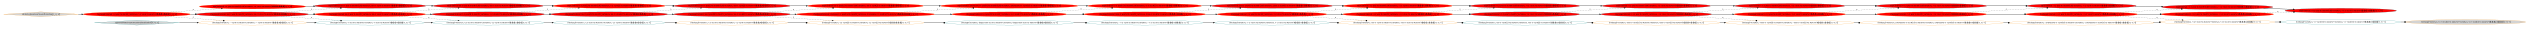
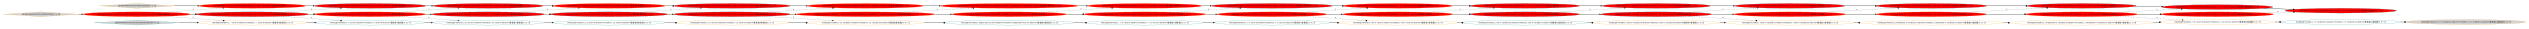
node "subTestIntervalYearToMonthPositive['0', '1', '0']": added
